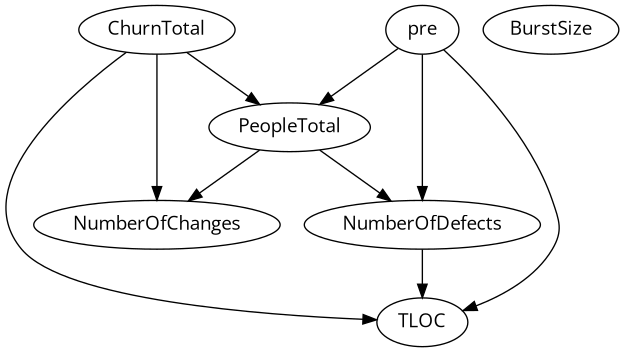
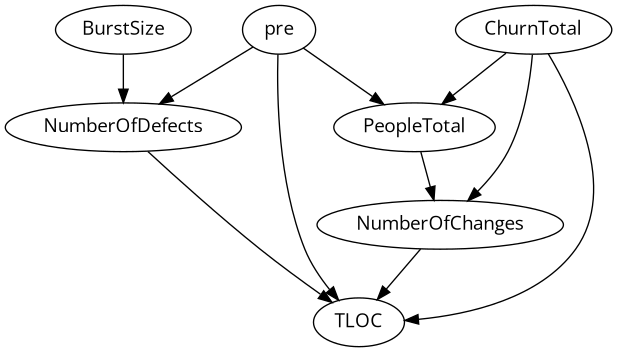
edge "PeopleTotal" -> "NumberOfDefects": now "BurstSize" -> "NumberOfDefects"
edge "NumberOfChanges" -> "TLOC": added
